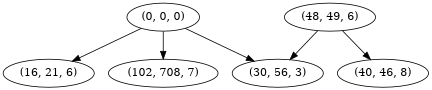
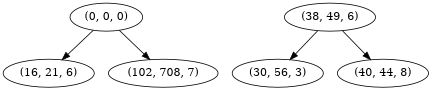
node "(48, 49, 6)": label "(48, 49, 6)" -> "(38, 49, 6)"
edge "(0, 0, 0)" -> "(30, 56, 3)": removed
node "(40, 46, 8)": label "(40, 46, 8)" -> "(40, 44, 8)"
